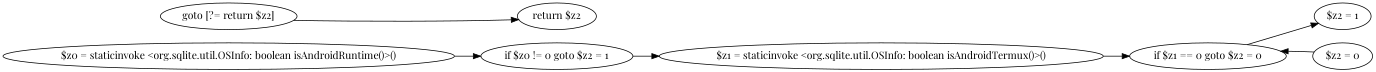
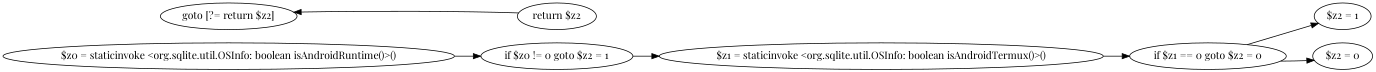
edge "goto [?= return $z2]" -> "return $z2": reversed
edge "$z2 = 0" -> "if $z1 == 0 goto $z2 = 0": reversed
